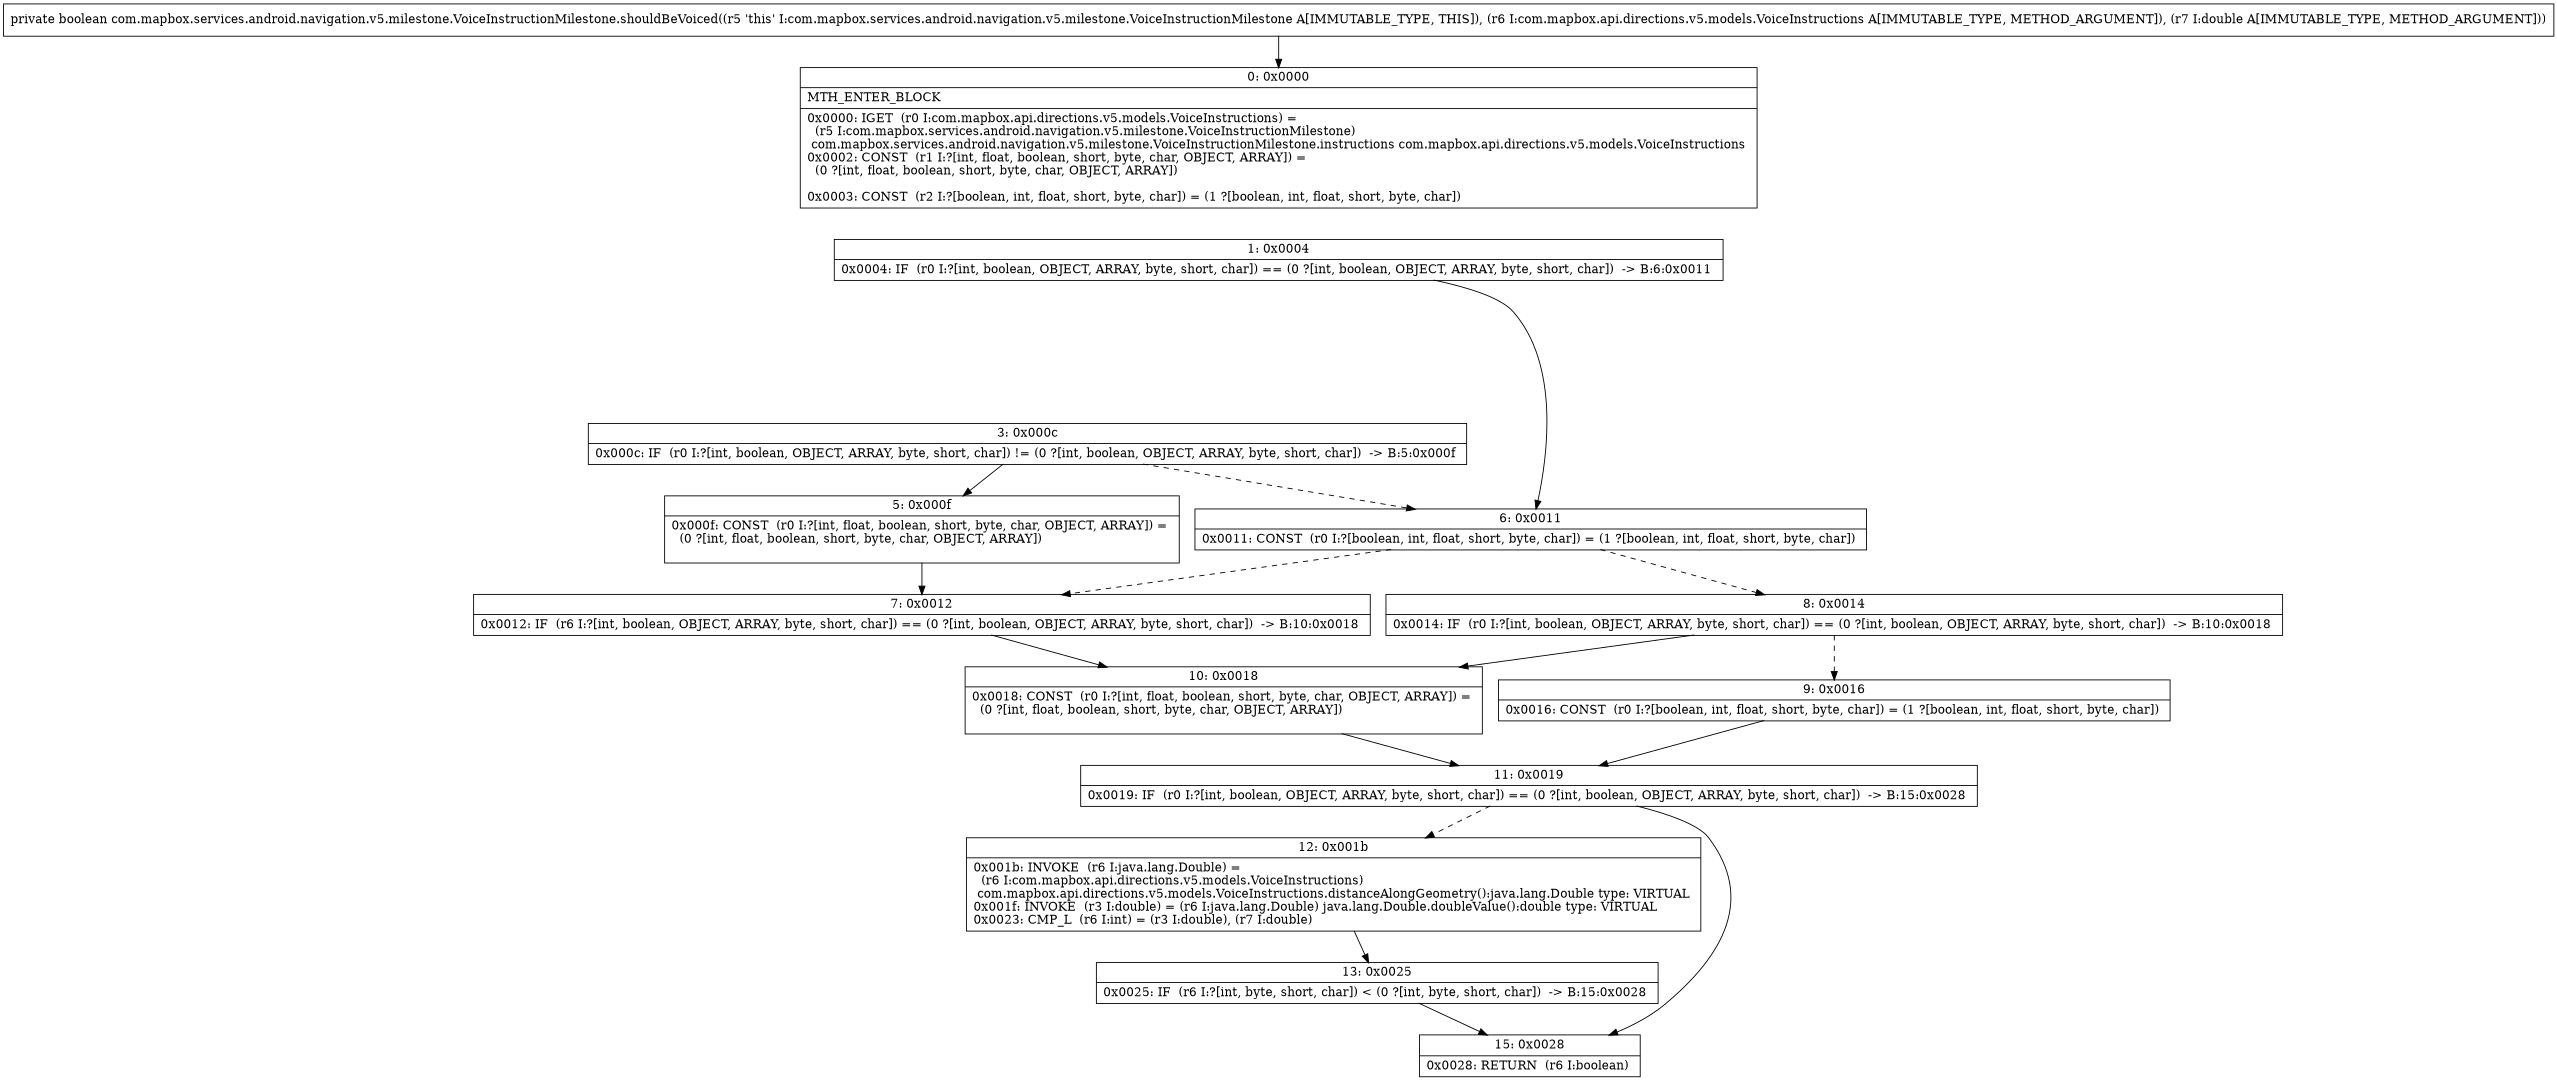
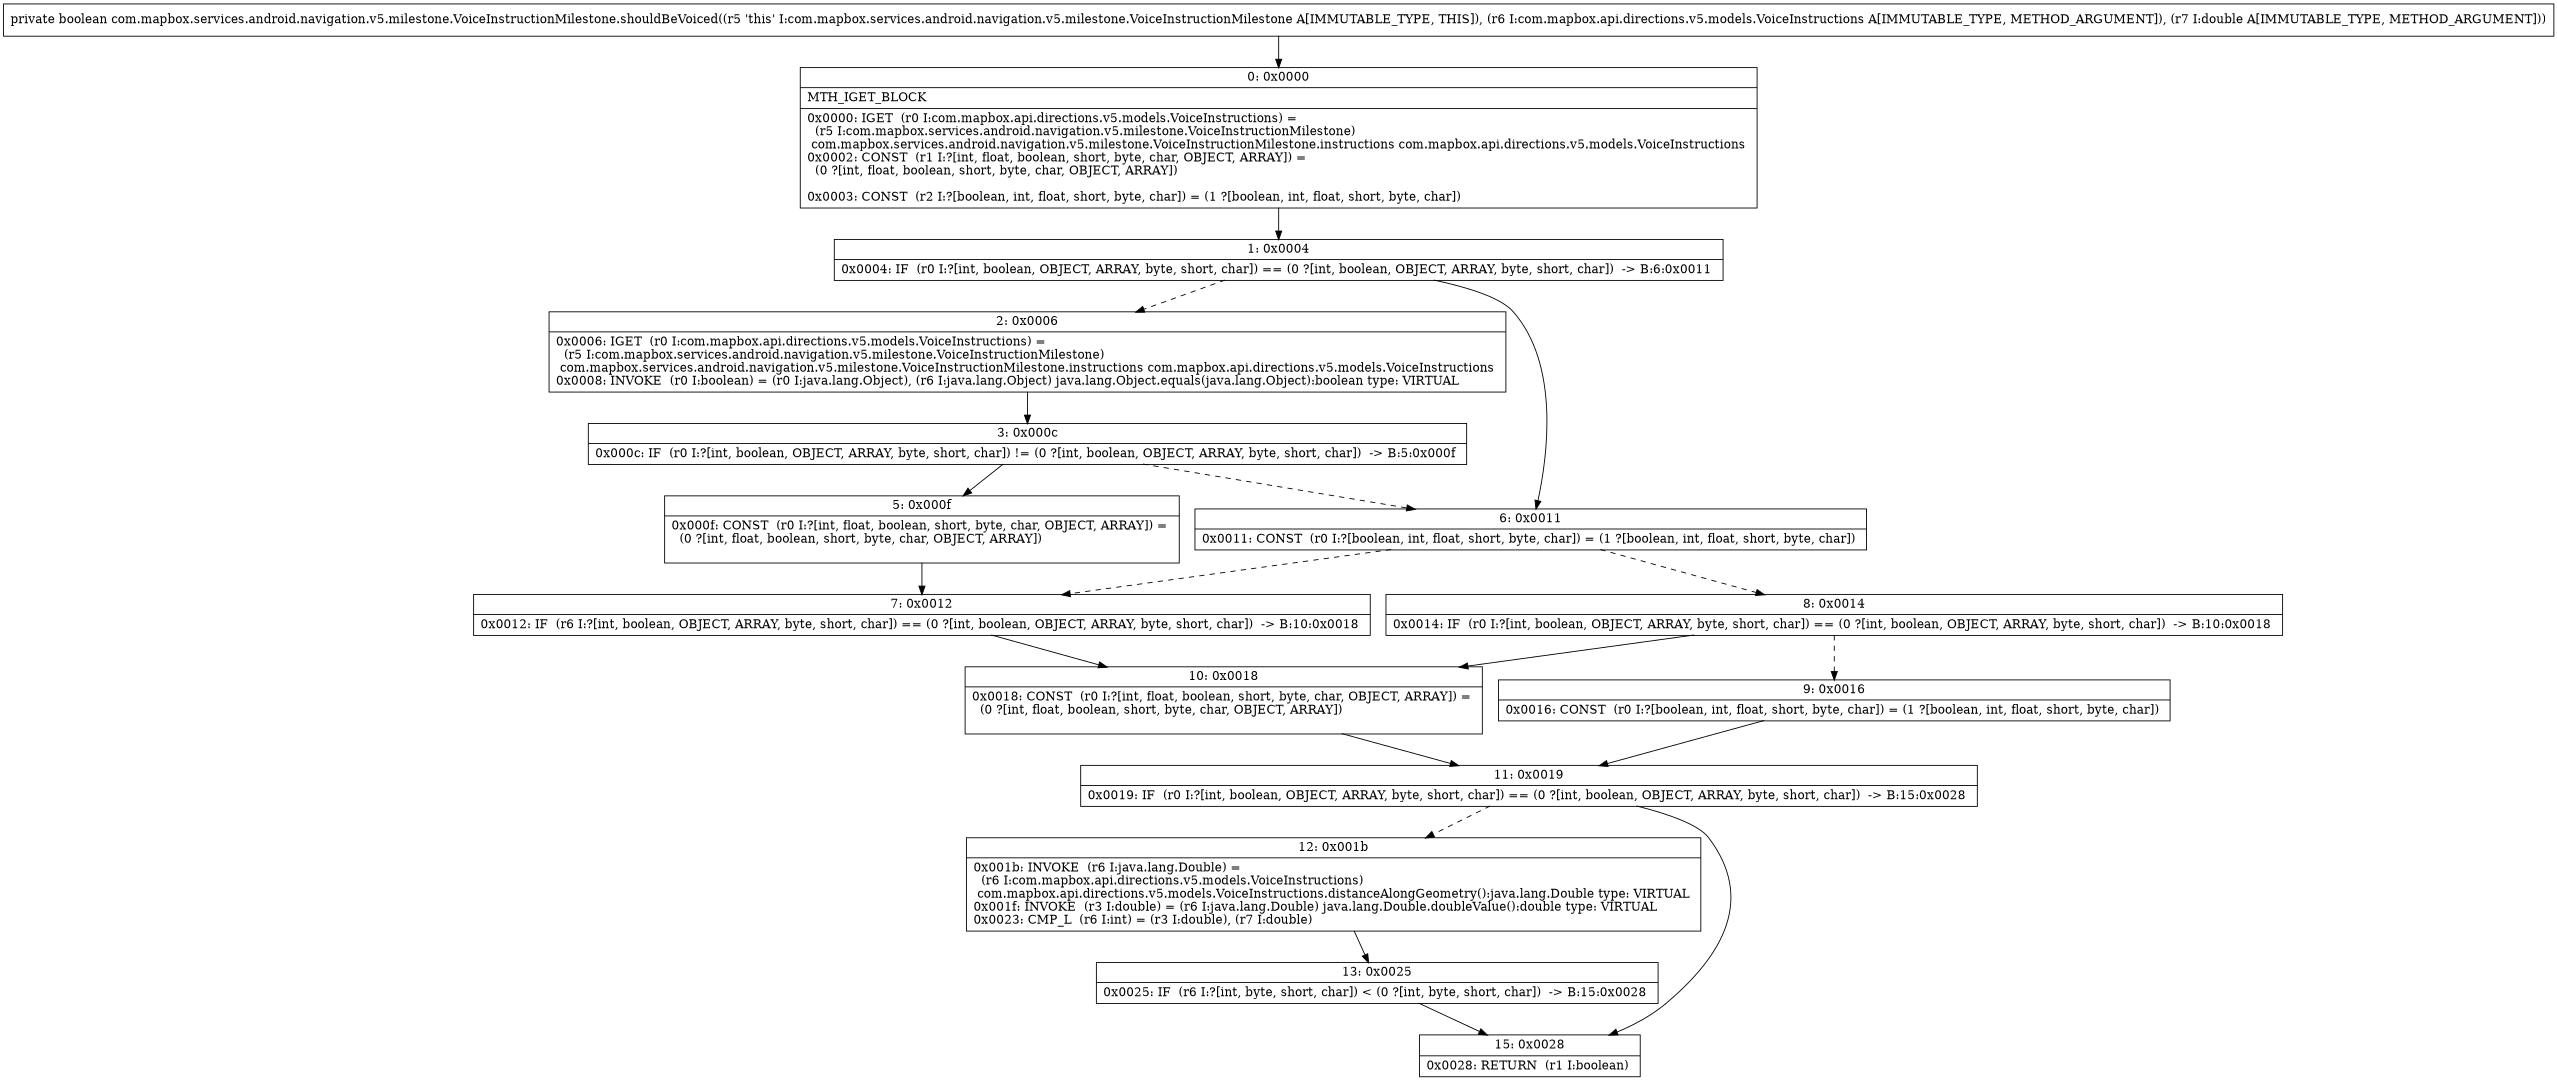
node "0: 0x0000": text "MTH_ENTER_BLOCK" -> "MTH_IGET_BLOCK"
edge "0: 0x0000" -> "1: 0x0004": added
node "2: 0x0006": added
node "15: 0x0028": text "0x0028: RETURN  (r6 I:boolean)" -> "0x0028: RETURN  (r1 I:boolean)"
